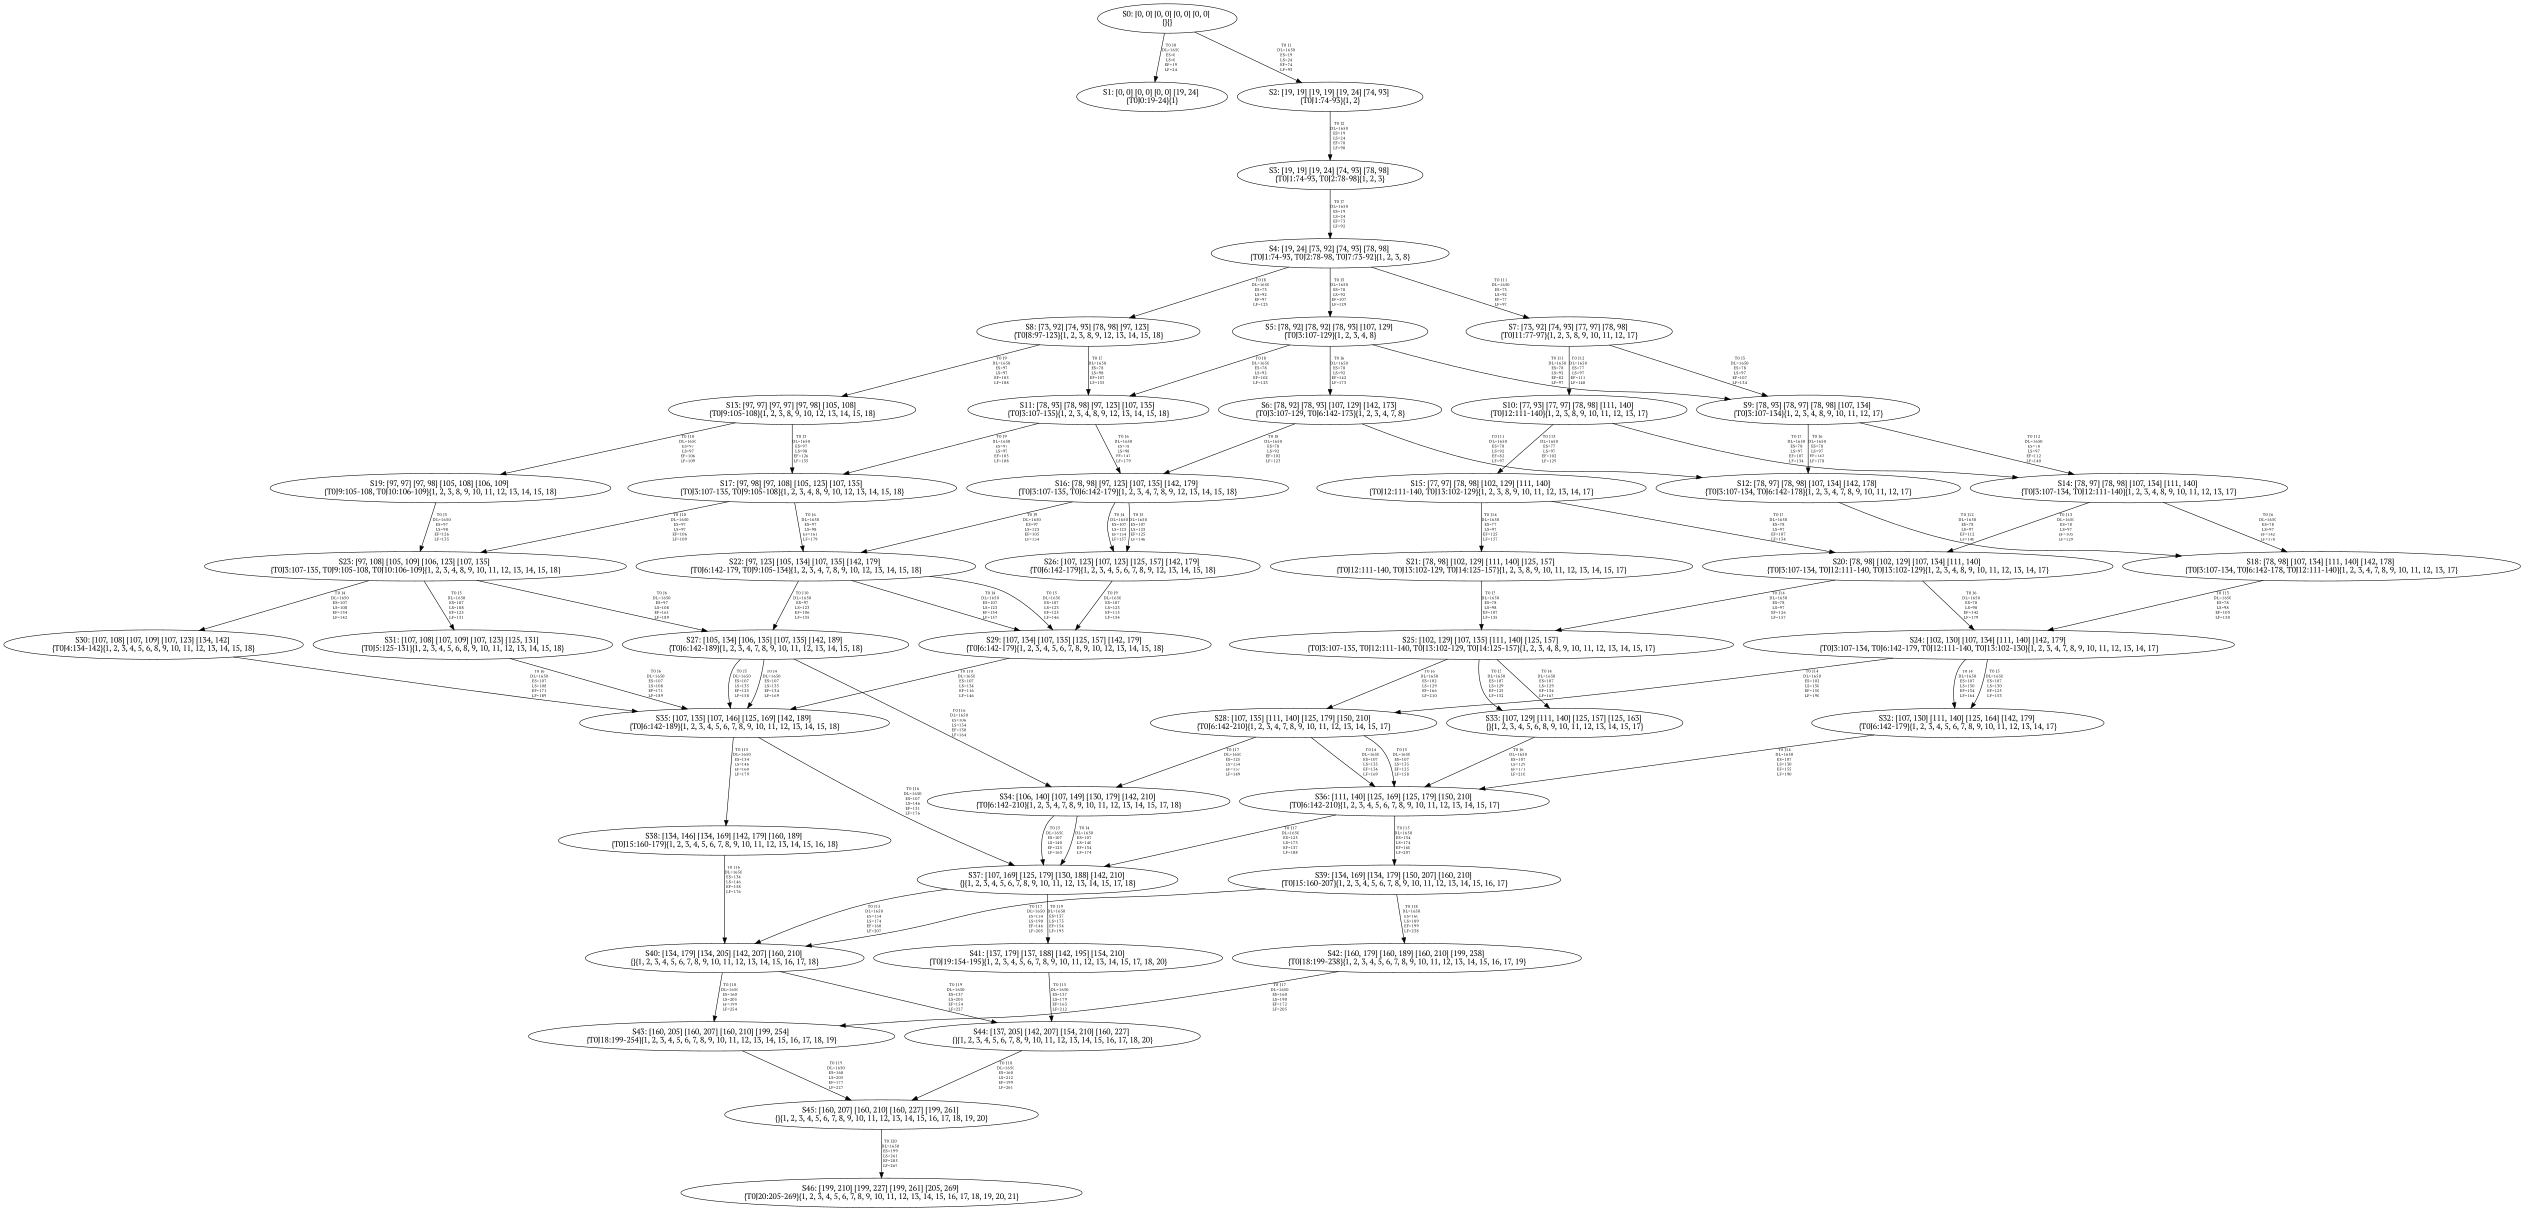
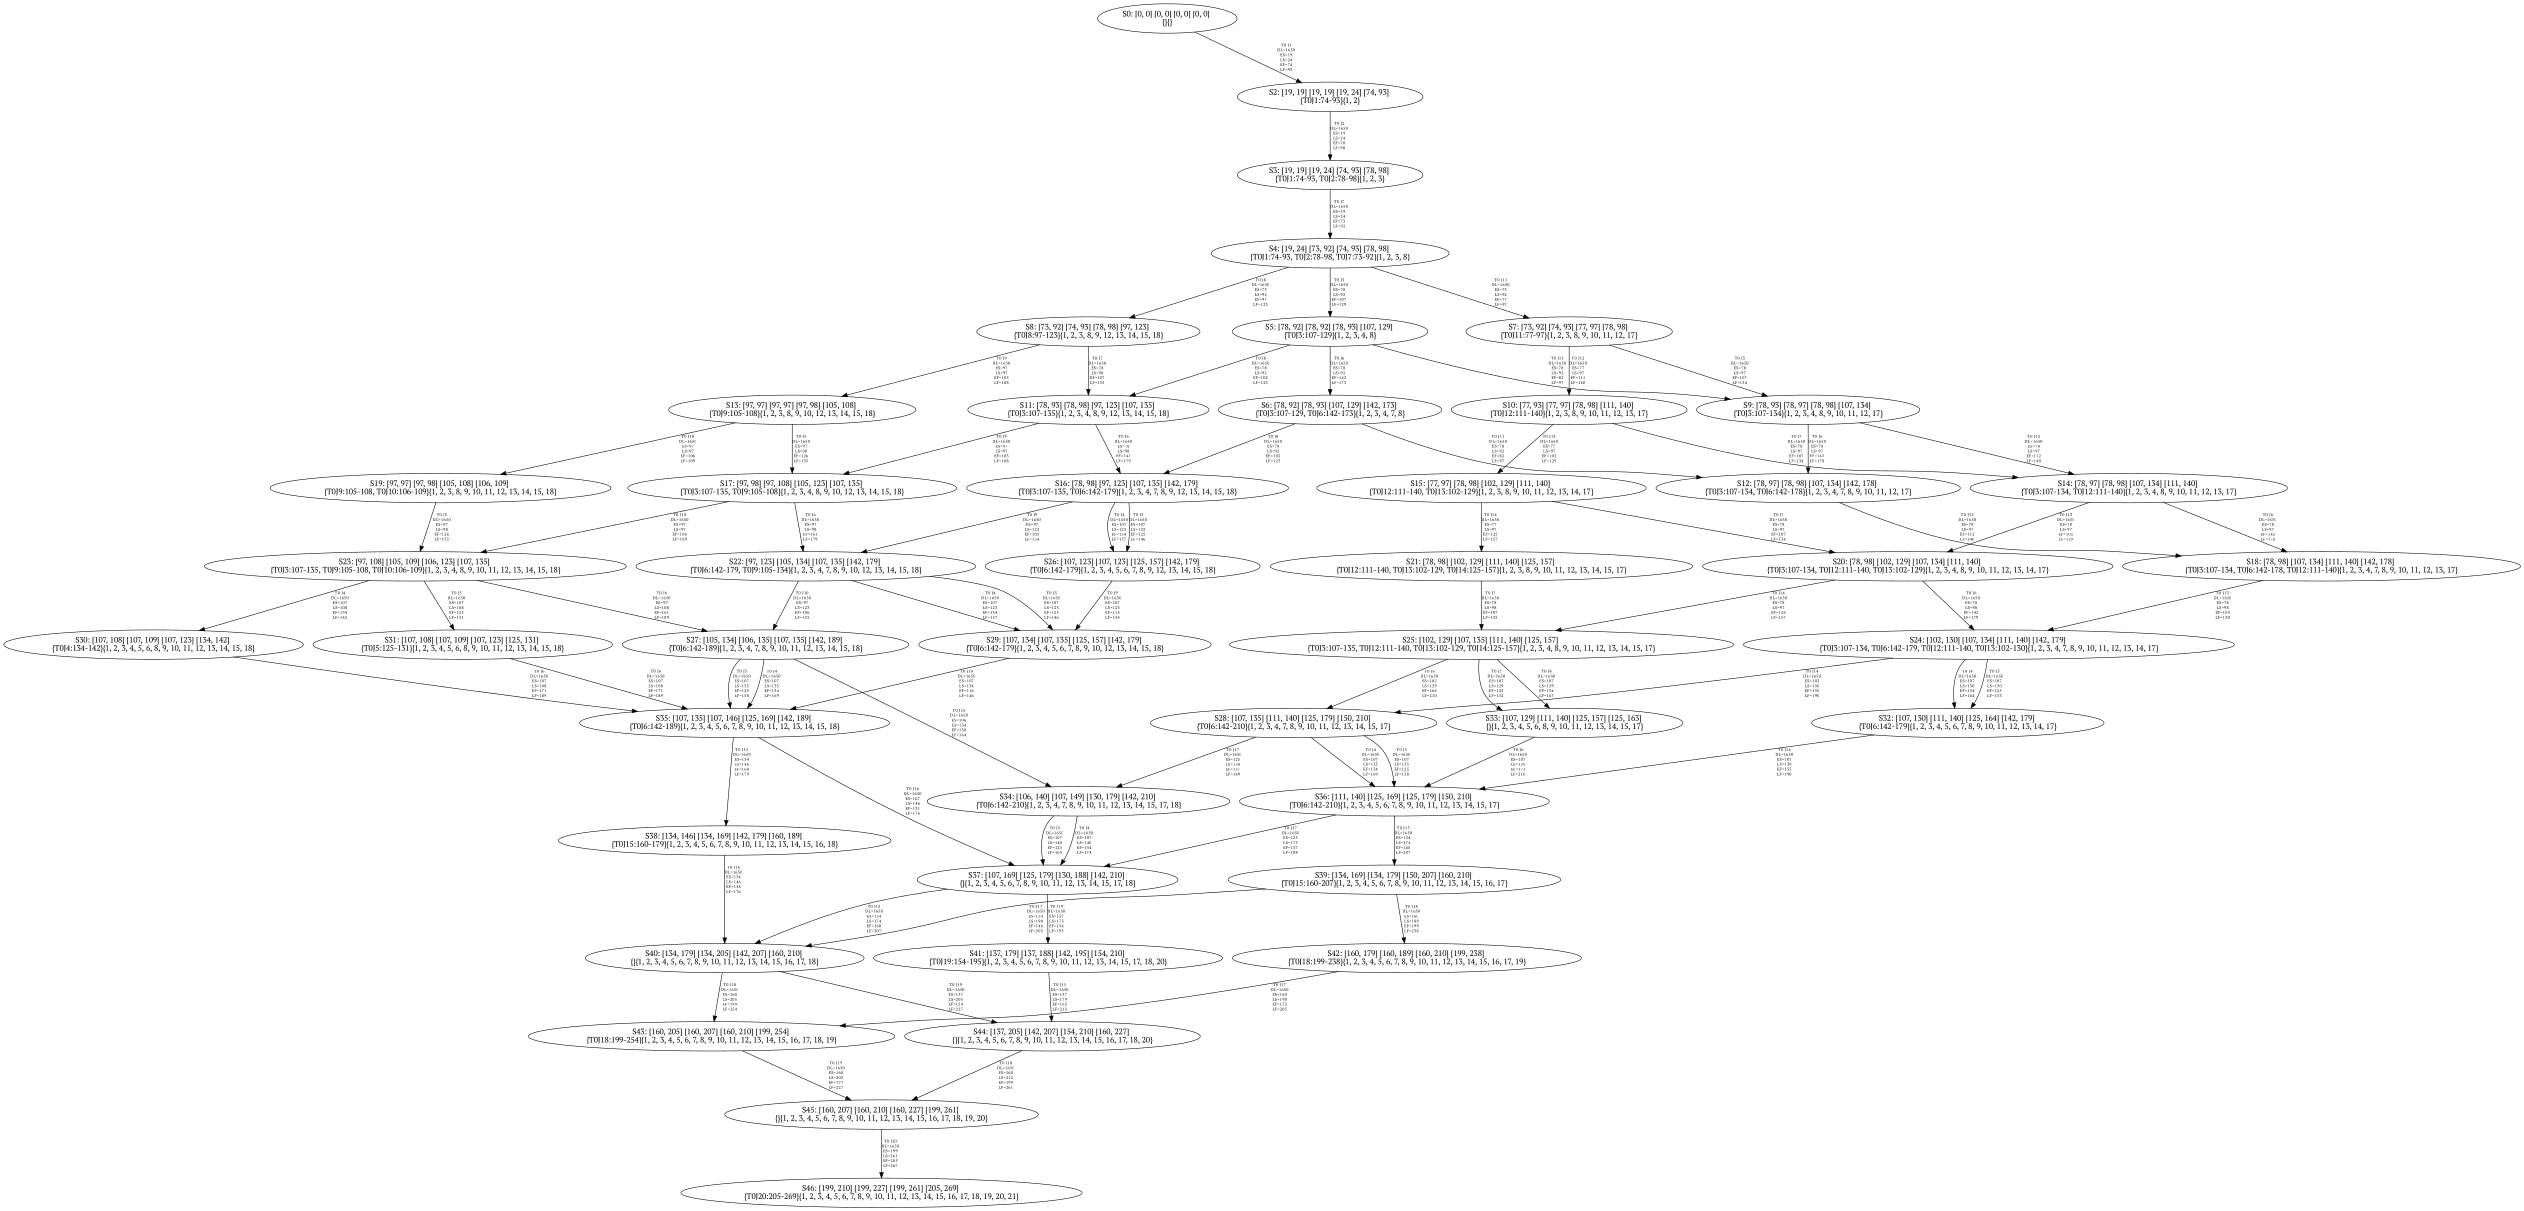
node "S1: [0, 0] [0, 0] [0, 0] [19, 24] {T0J0:19-24}{1}": removed
